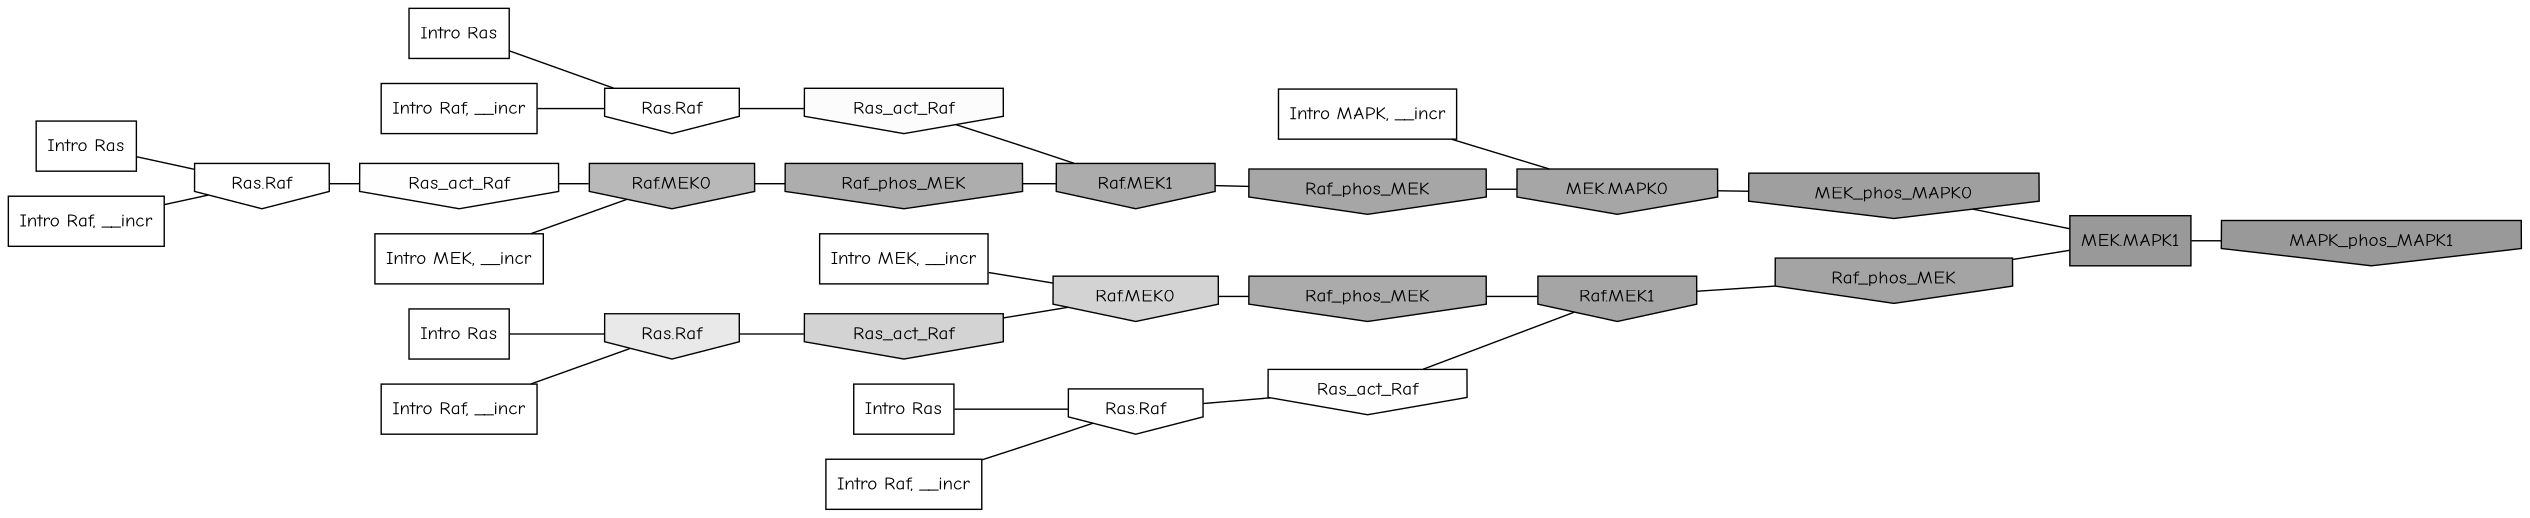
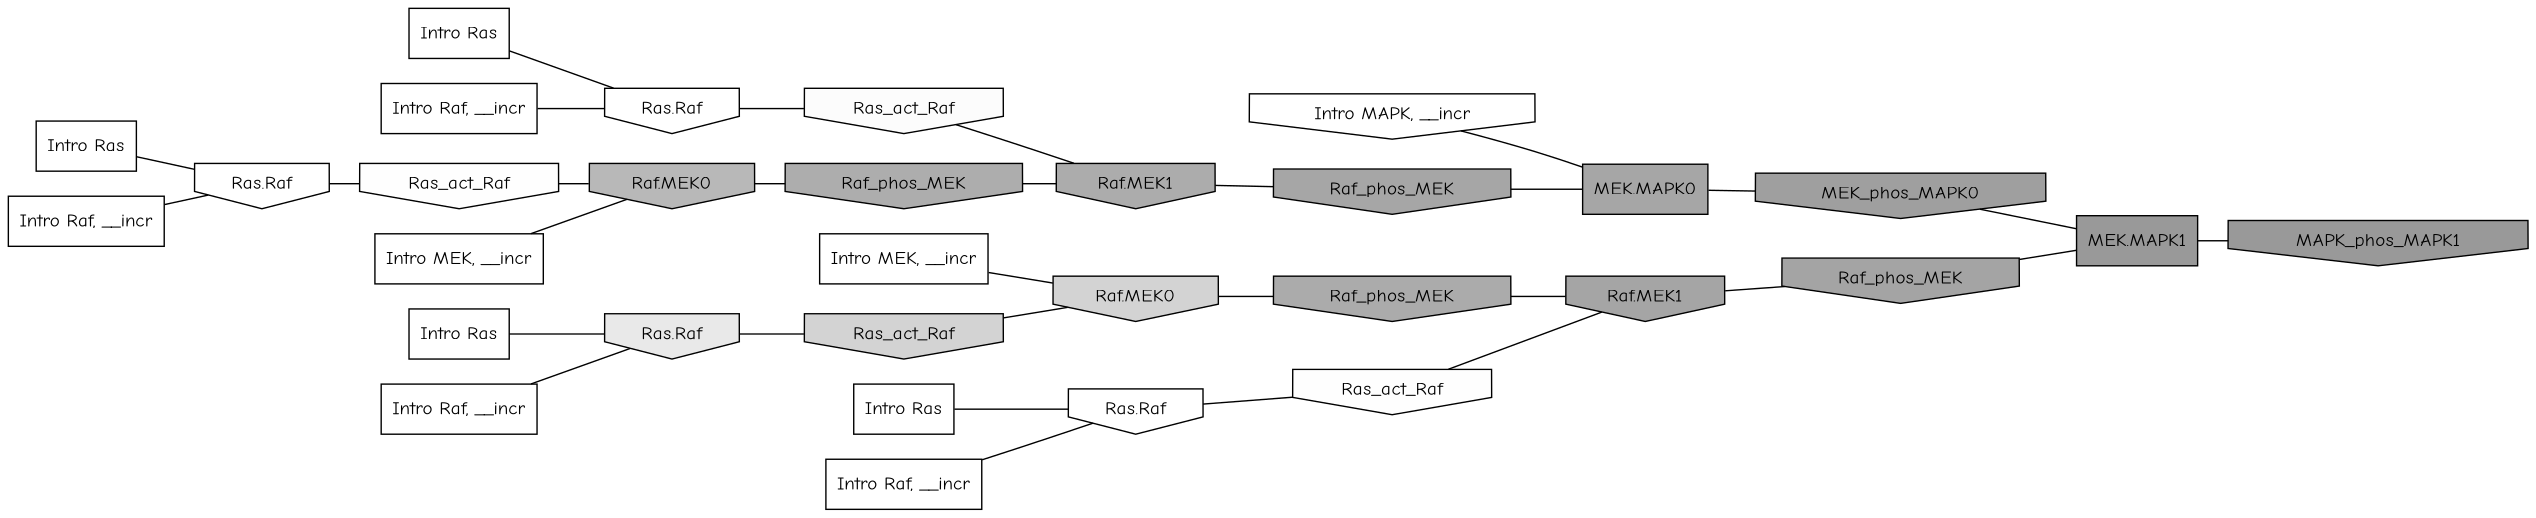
node "Intro MAPK, __incr": shape box -> invhouse
node "MEK.MAPK0": shape invhouse -> box
